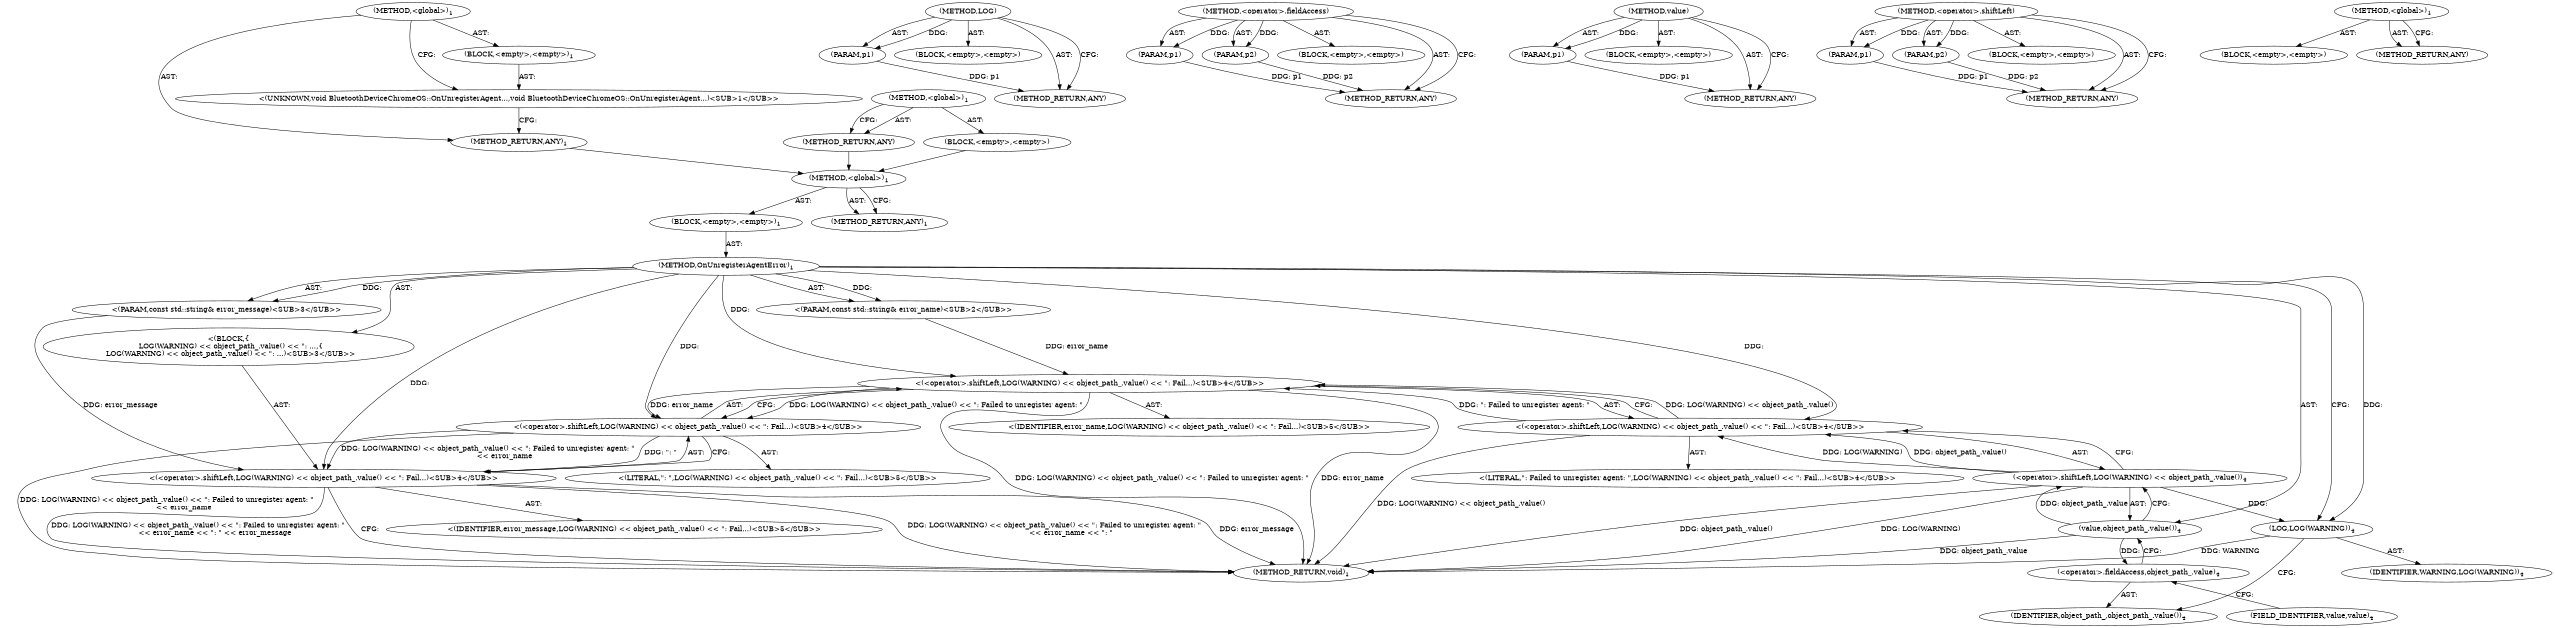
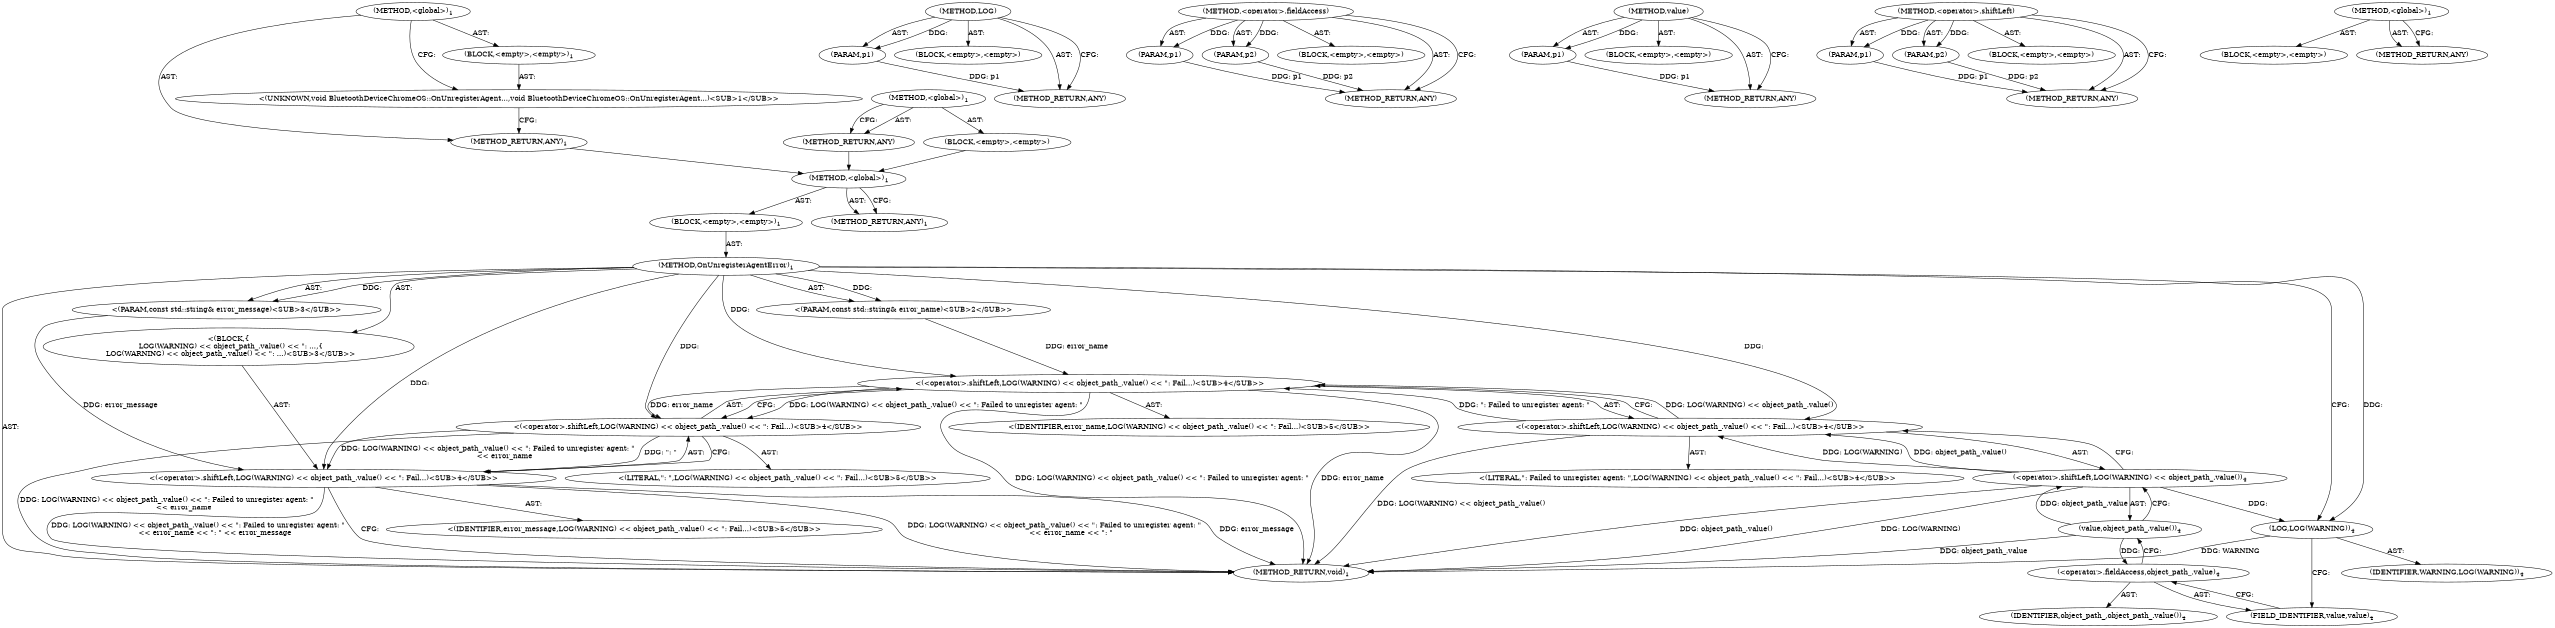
edge "(METHOD,OnUnregisterAgentError)" -> "(value,object_path_.value())": now "(METHOD,OnUnregisterAgentError)" -> "(METHOD_RETURN,void)"
edge "(LOG,LOG(WARNING))" -> "(IDENTIFIER,object_path_,object_path_.value())": now "(LOG,LOG(WARNING))" -> "(FIELD_IDENTIFIER,value,value)"
edge "(<operator>.fieldAccess,object_path_.value)" -> "(FIELD_IDENTIFIER,value,value)": added, label "AST:"
